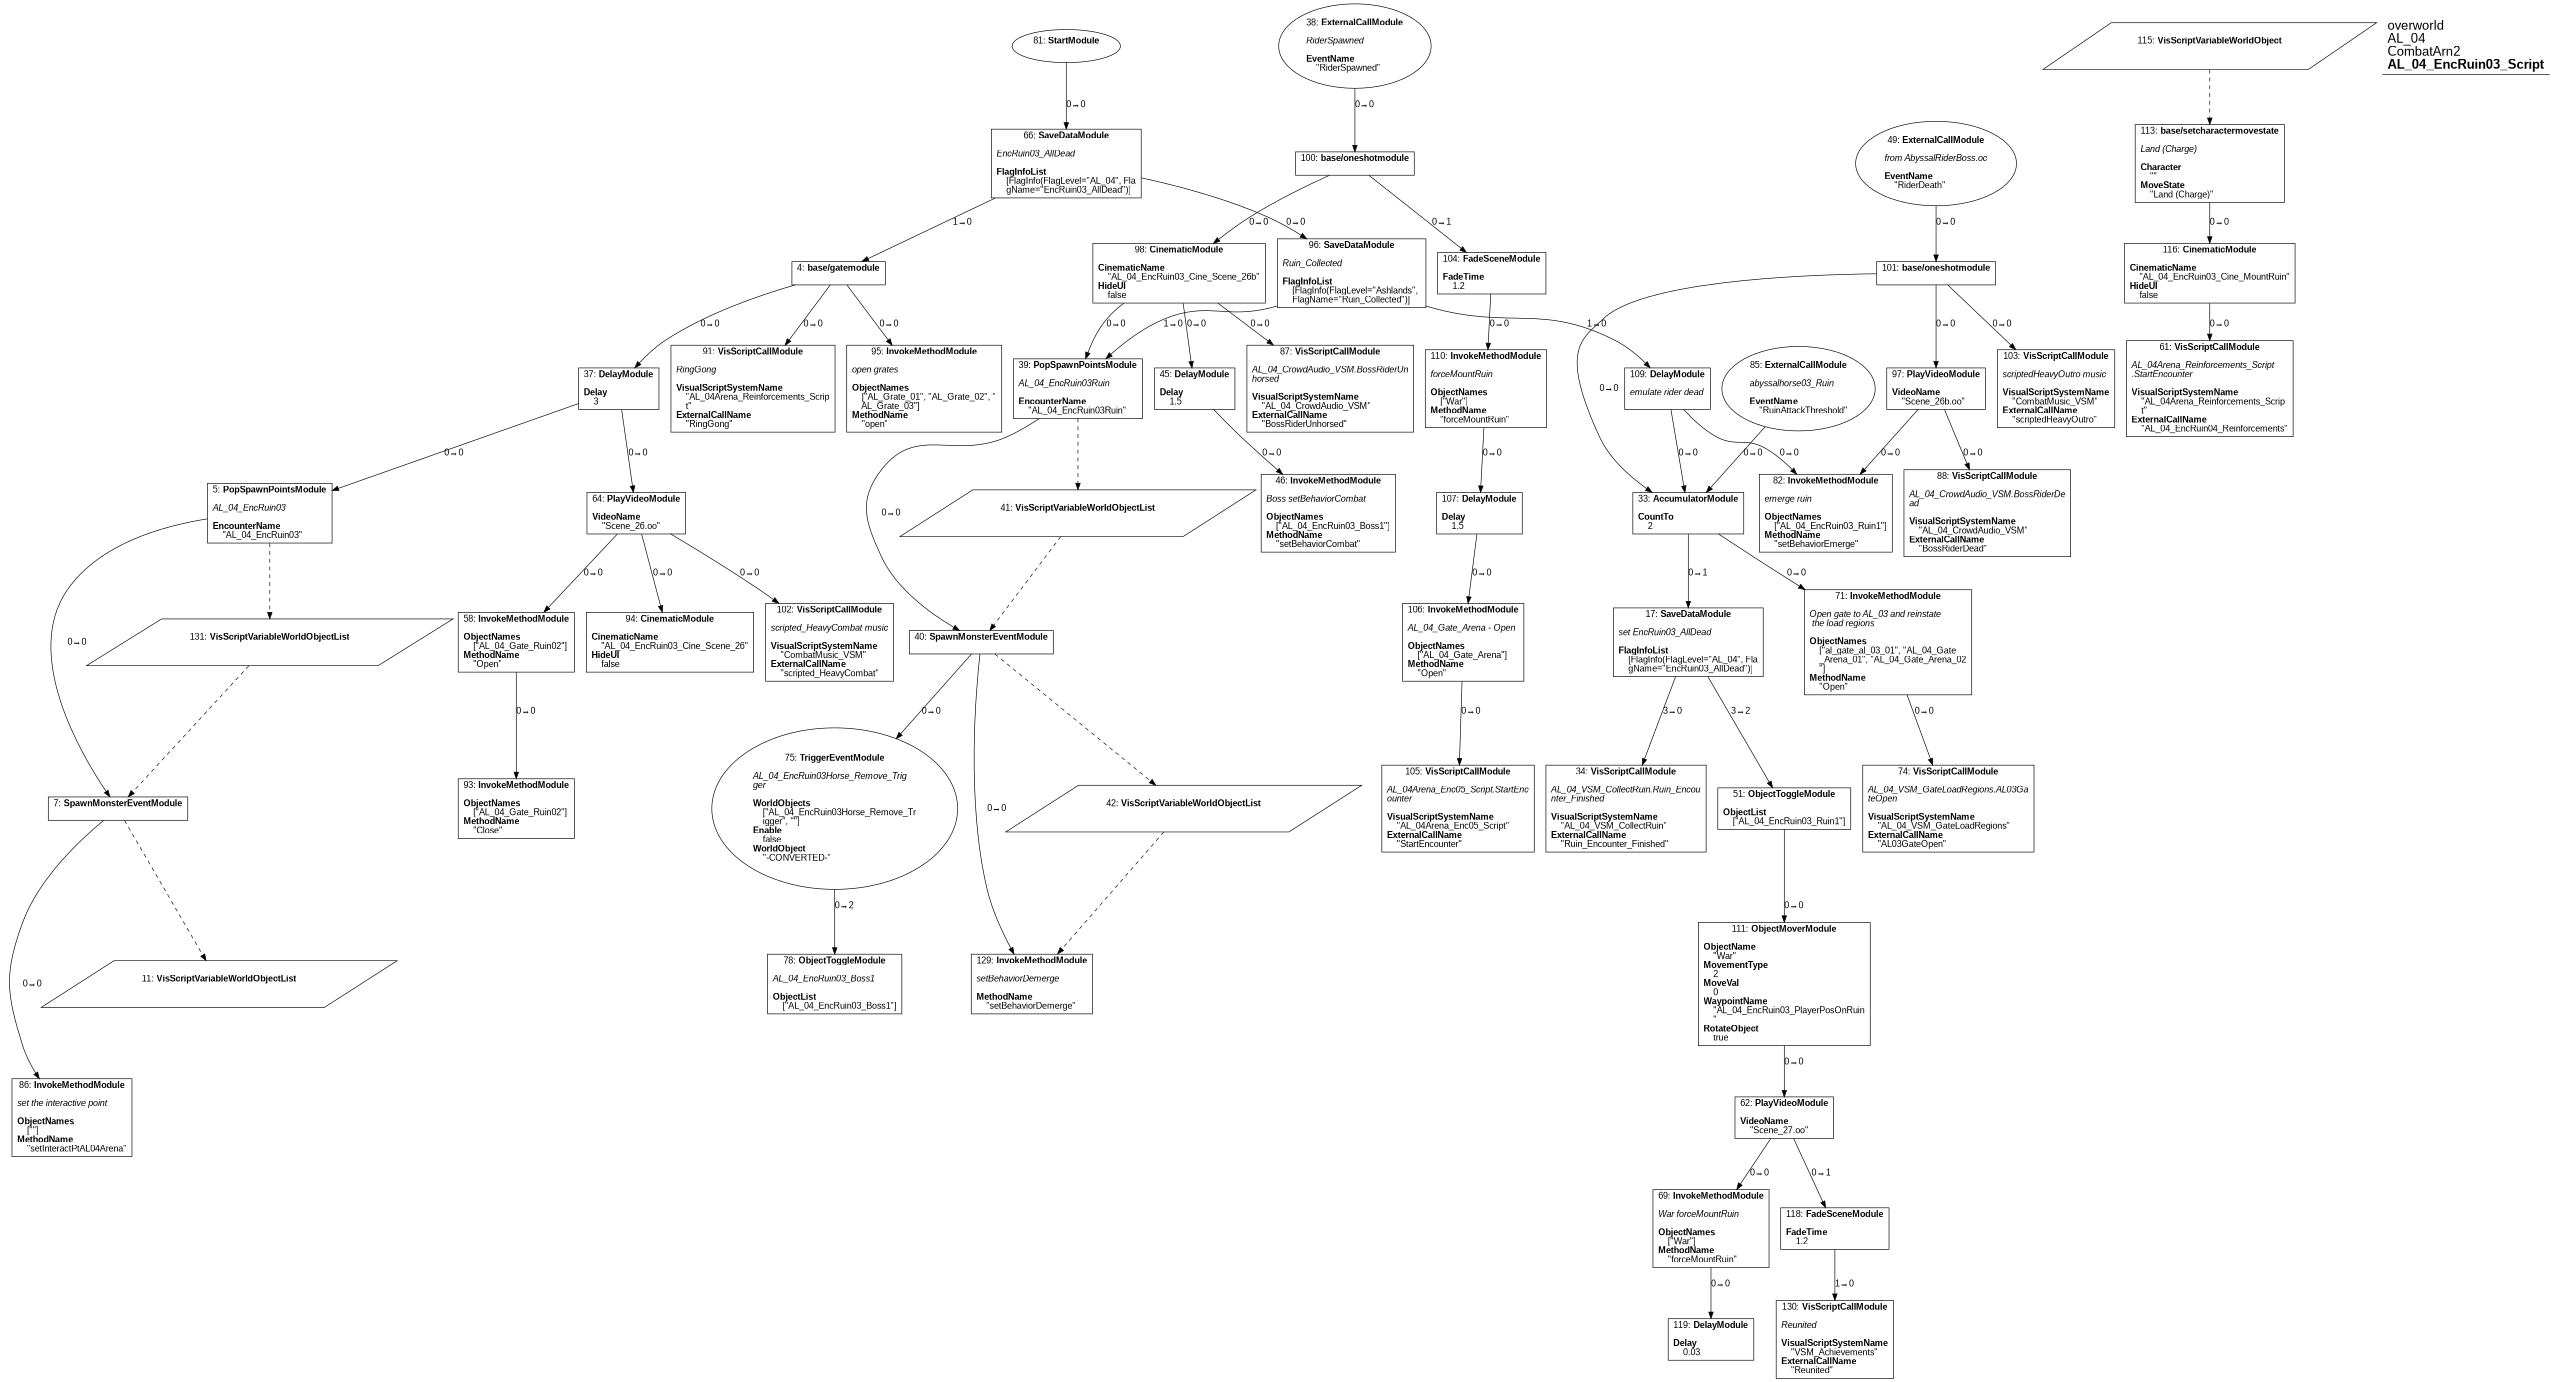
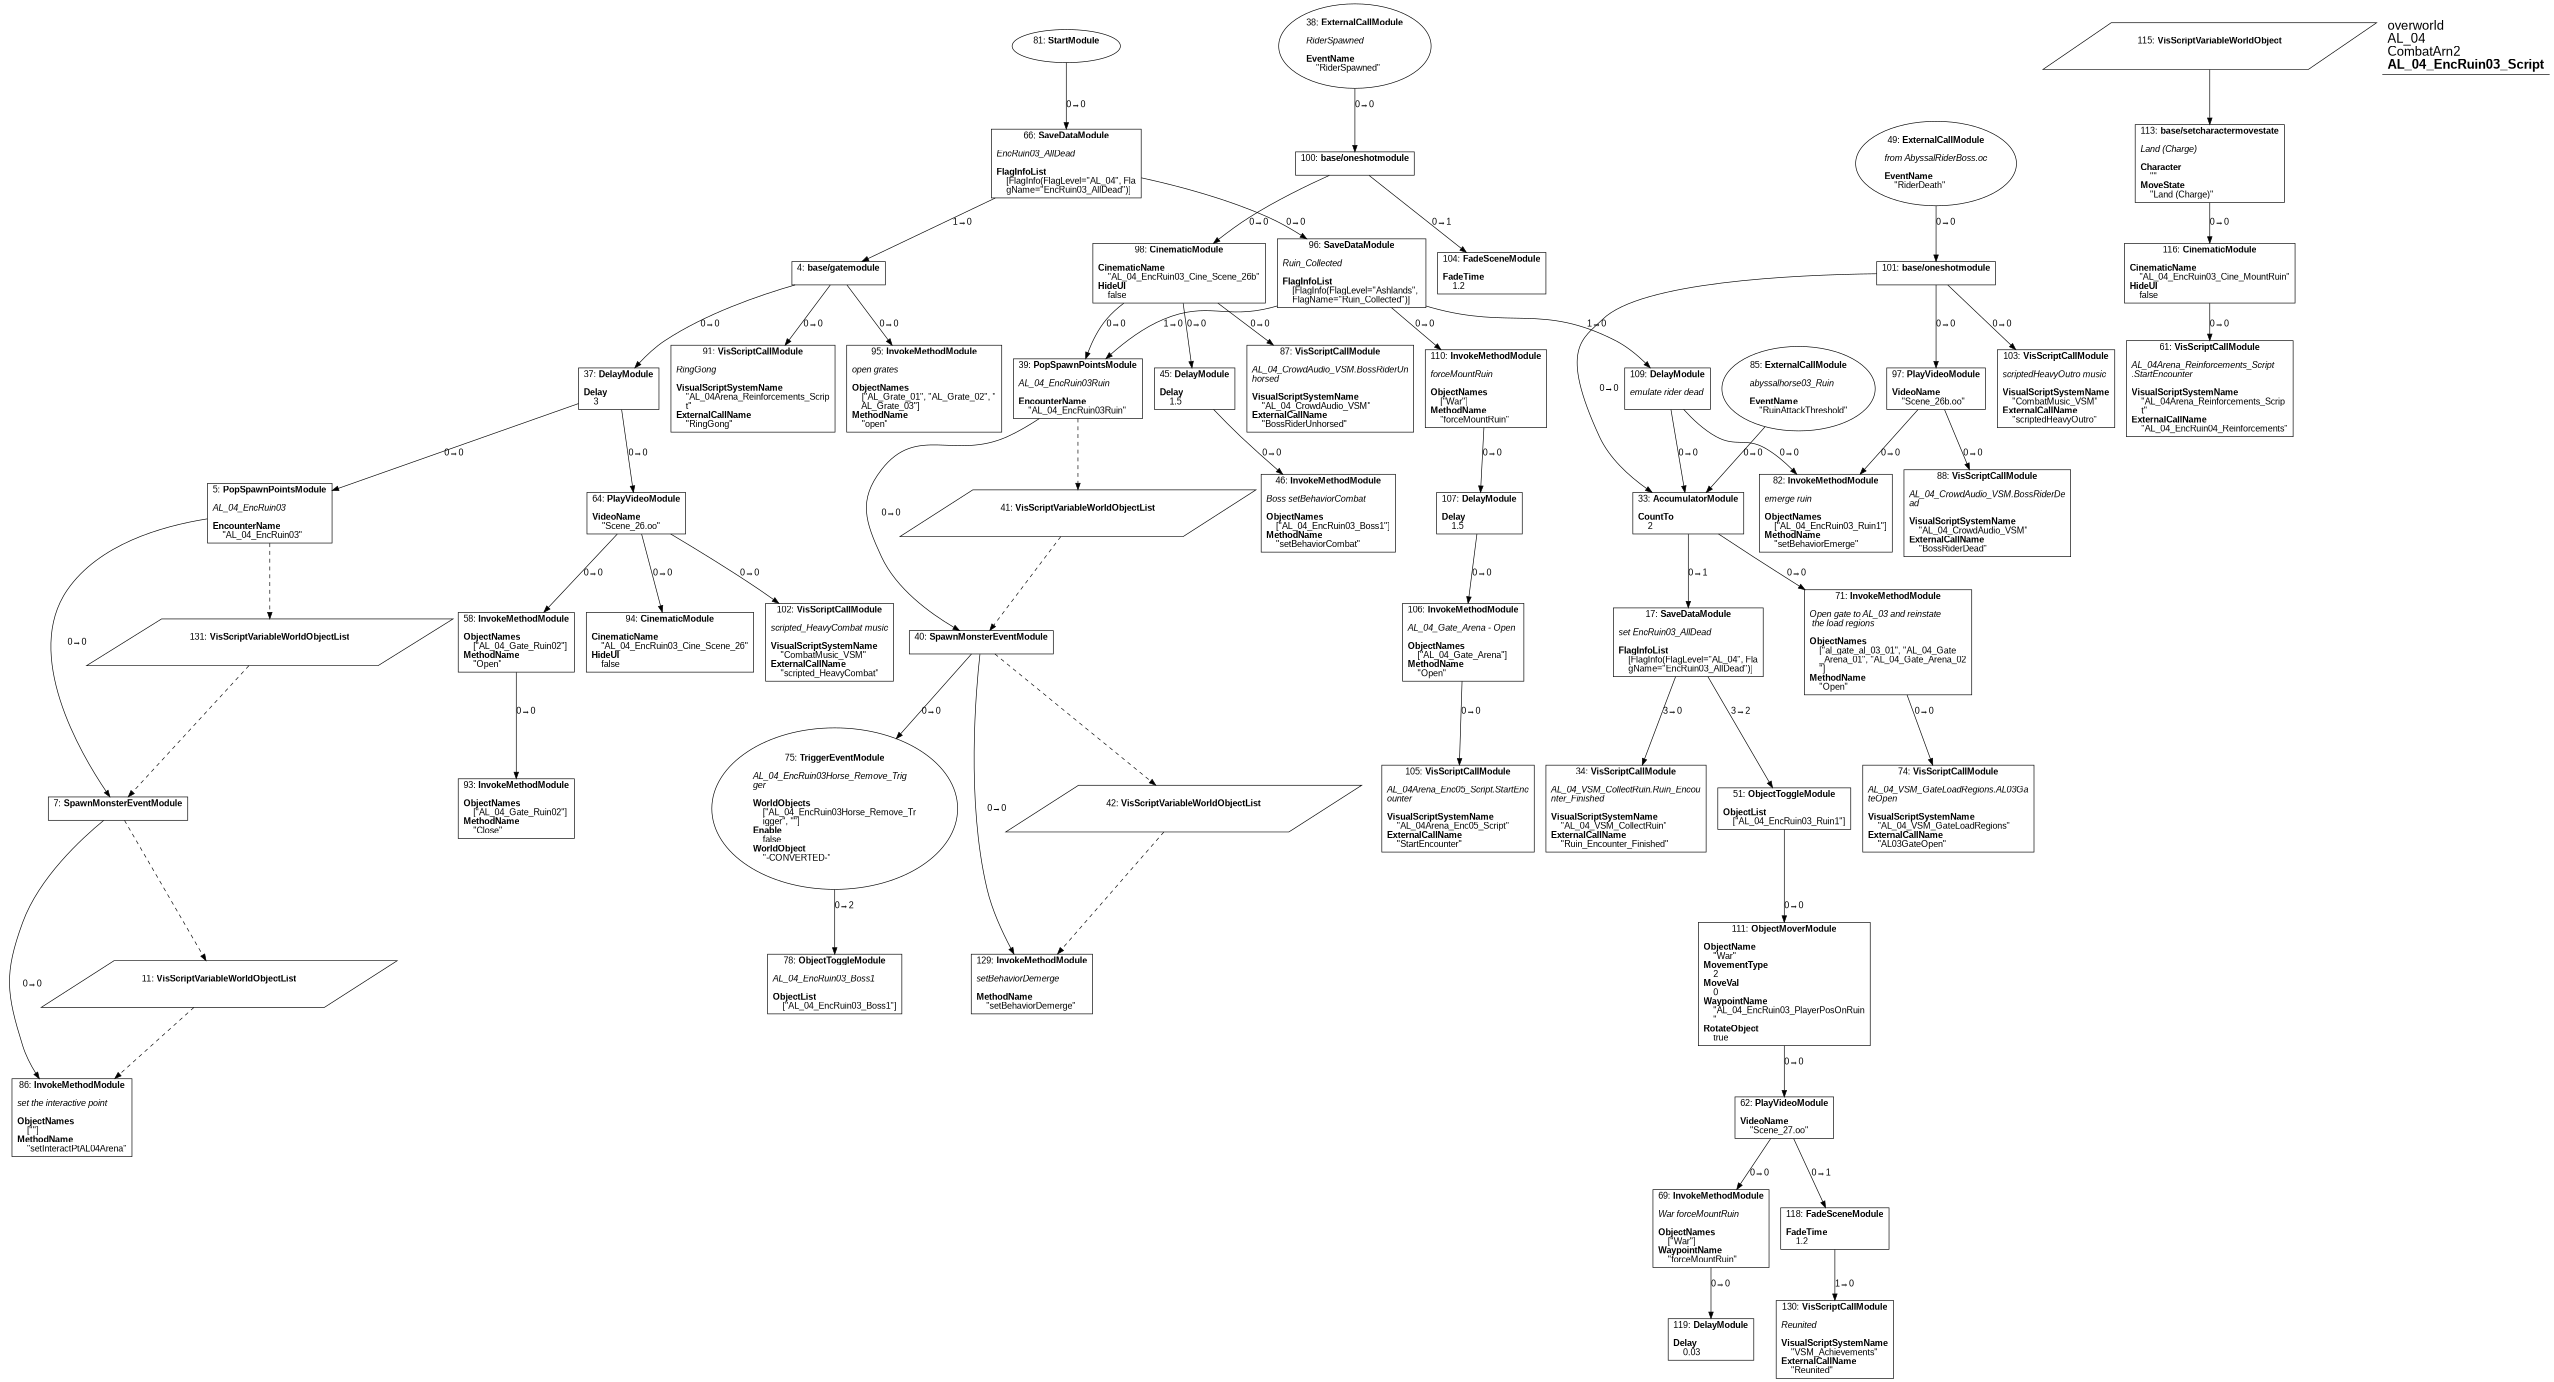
edge "115:" -> "113:": style dashed -> solid
edge "104:" -> "110:": now "96:" -> "110:"
edge "11:" -> "86:": added
node "69:": text "MethodName" -> "WaypointName"
